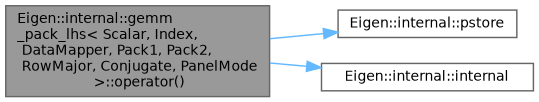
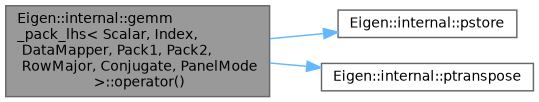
node "Eigen::internal::internal": label "Eigen::internal::internal" -> "Eigen::internal::ptranspose"
